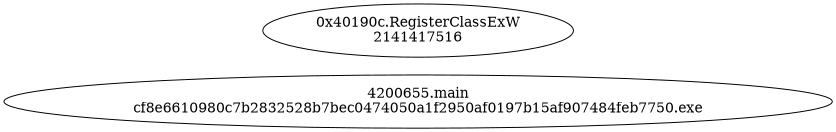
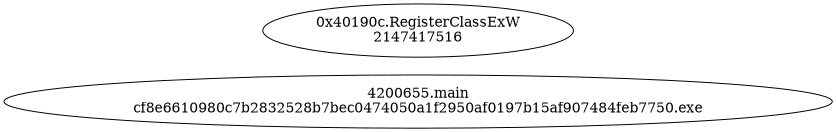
node "0x40190c.RegisterClassExW 2141417516": label "0x40190c.RegisterClassExW 2141417516" -> "0x40190c.RegisterClassExW 2147417516"
